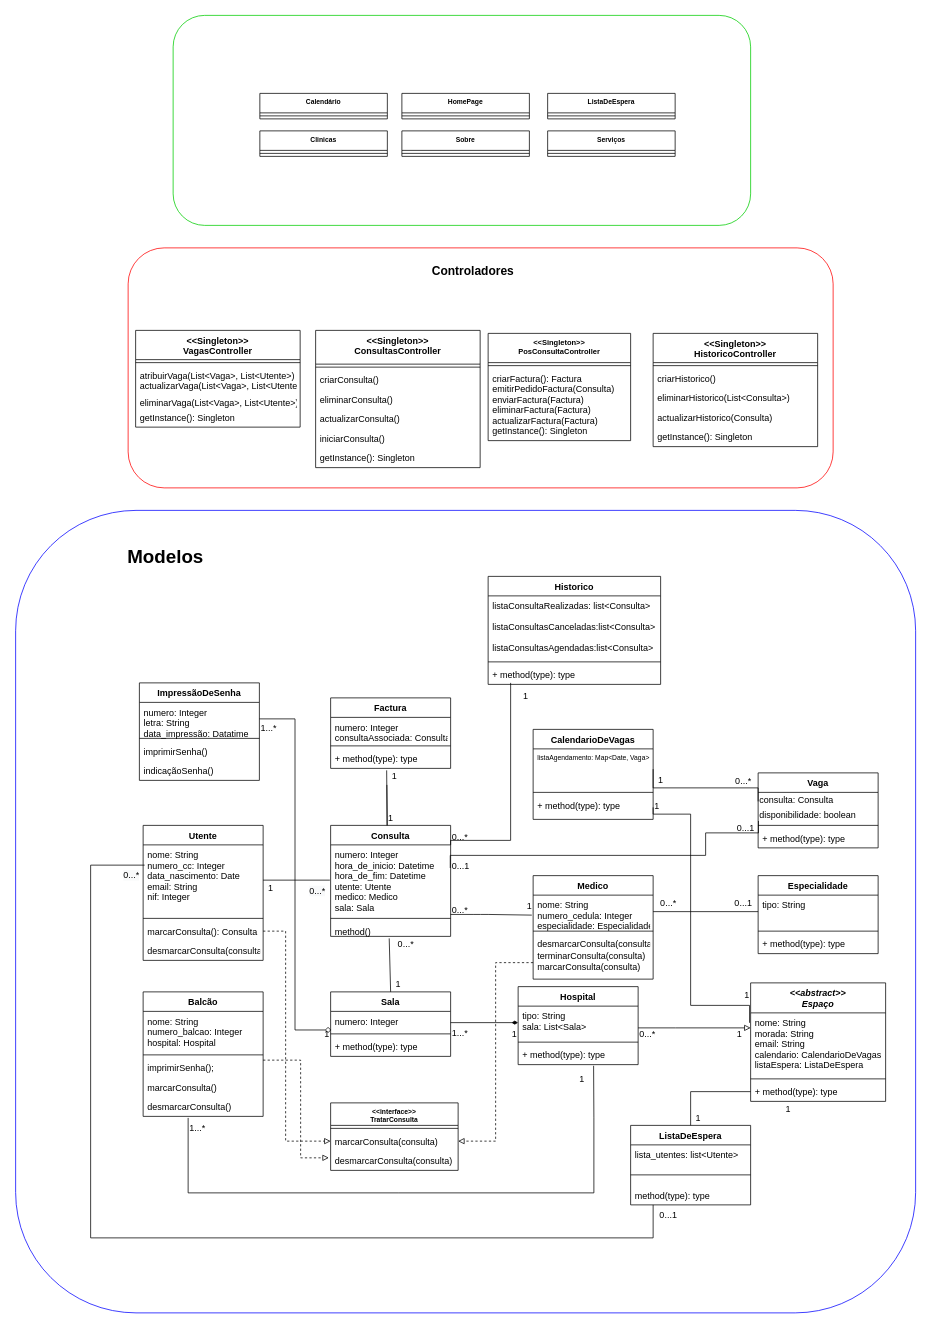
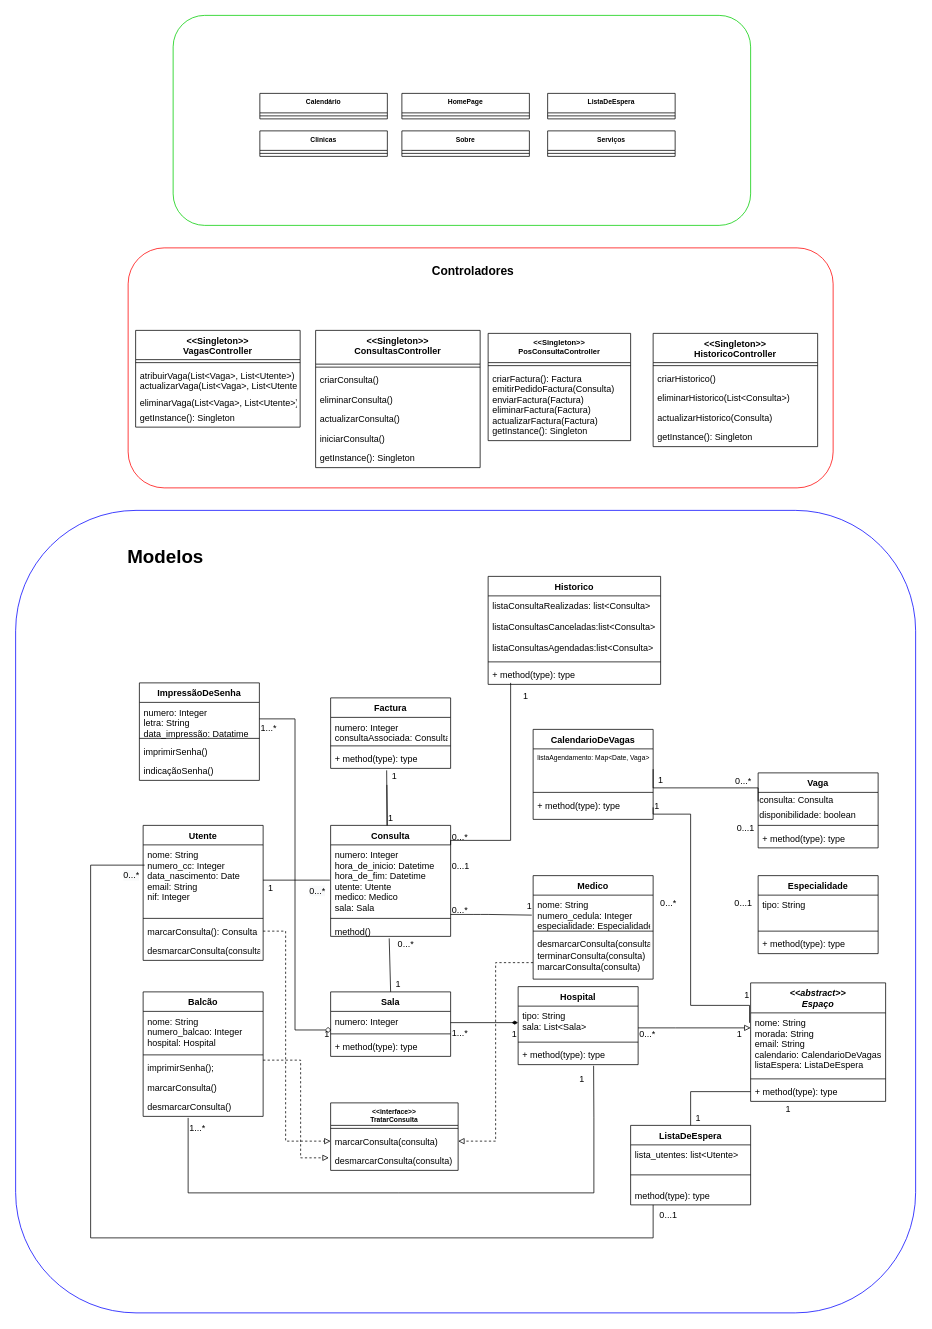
edge "disponibilidade: boolean" -- "numero: Integer hora_de_inicio: Datetime hora_de_fim: Datetime utente: Utente medico: Medico sala: Sala": removed
edge "nome: String numero_cedula: Integer especialidade: Especialidade" -- "tipo: String": removed
